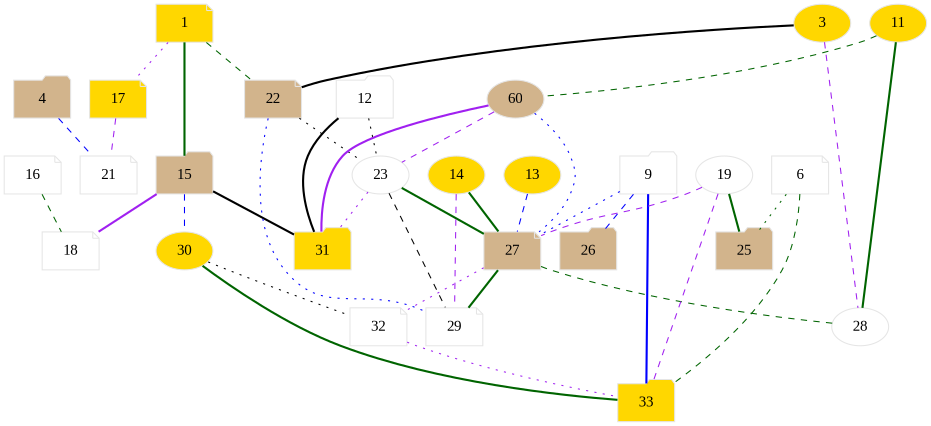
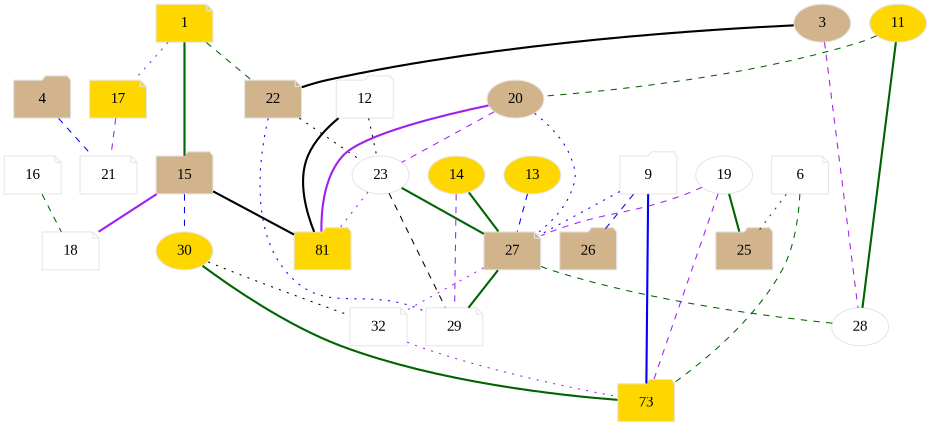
node "3": fillcolor gold -> tan
node "60": label "60" -> "20"
node "31": label "31" -> "81"
node "33": label "33" -> "73"
